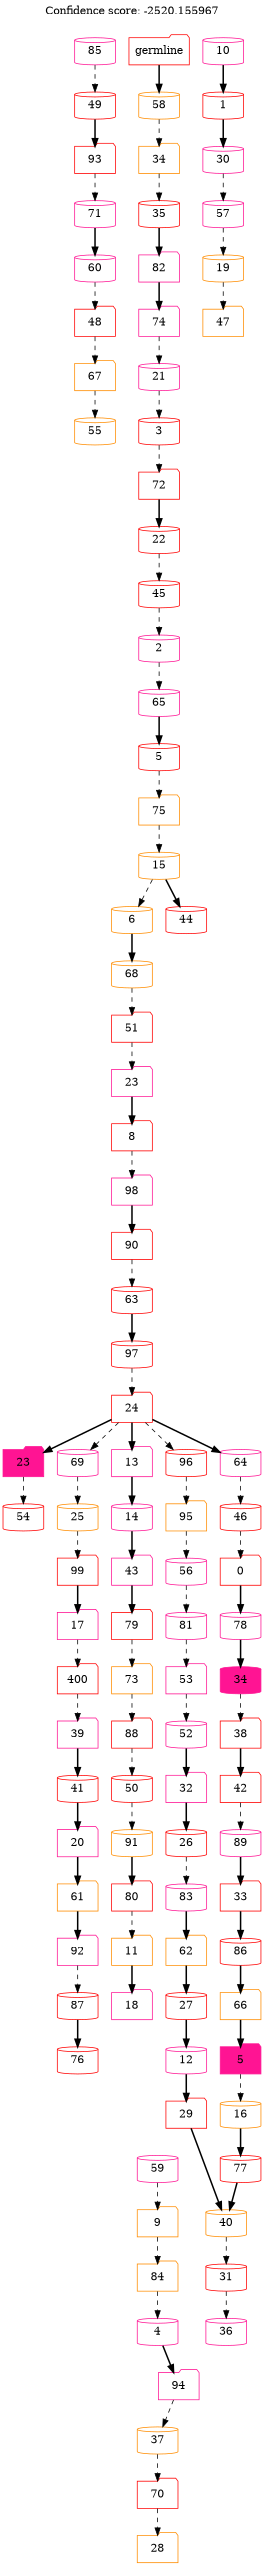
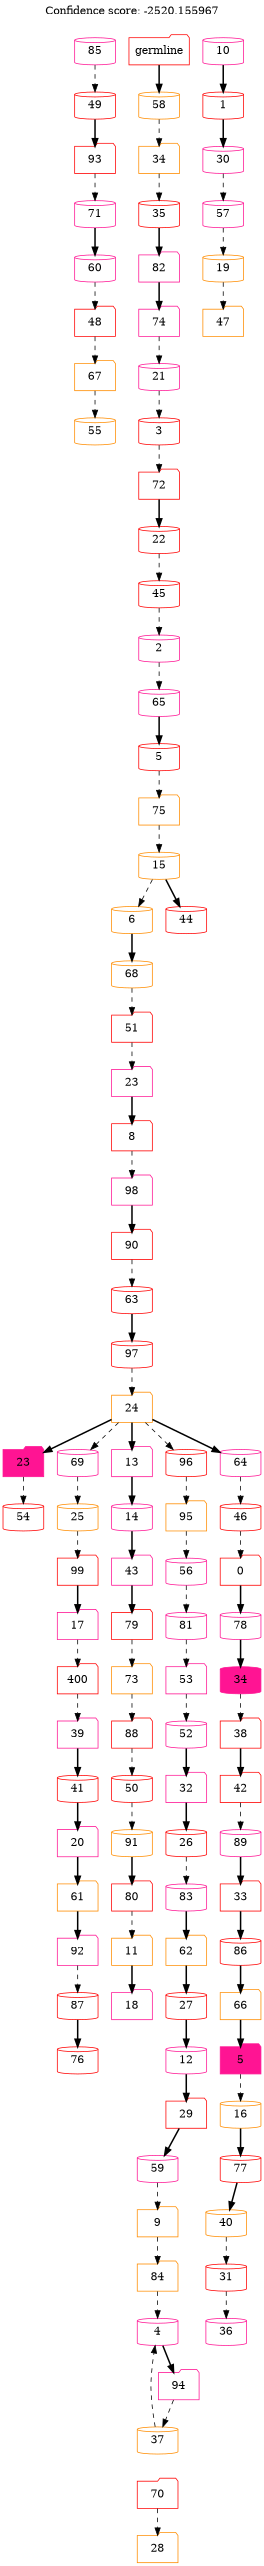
node "24": color red -> darkorange
edge "29" -> "40": now "29" -> "59"
edge "37" -> "70": now "37" -> "4"
